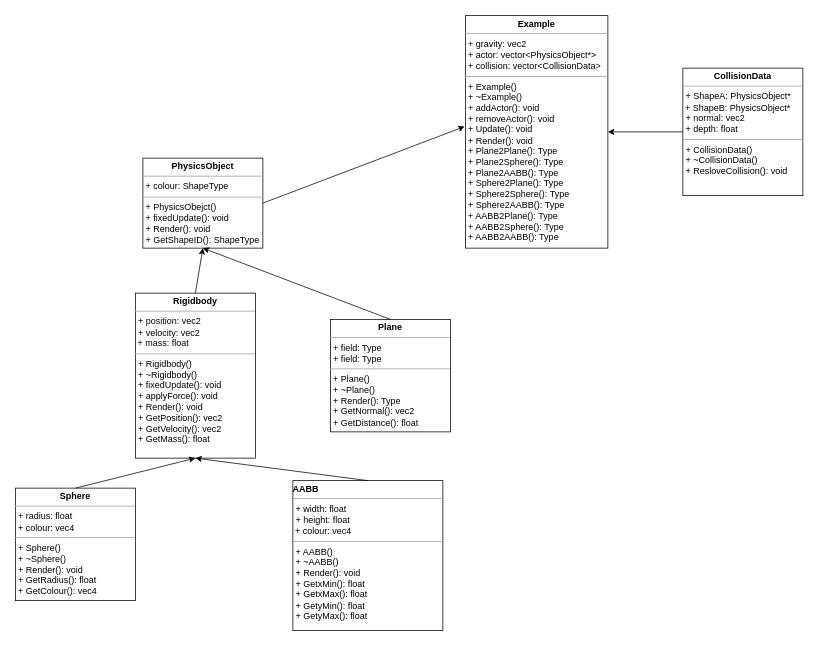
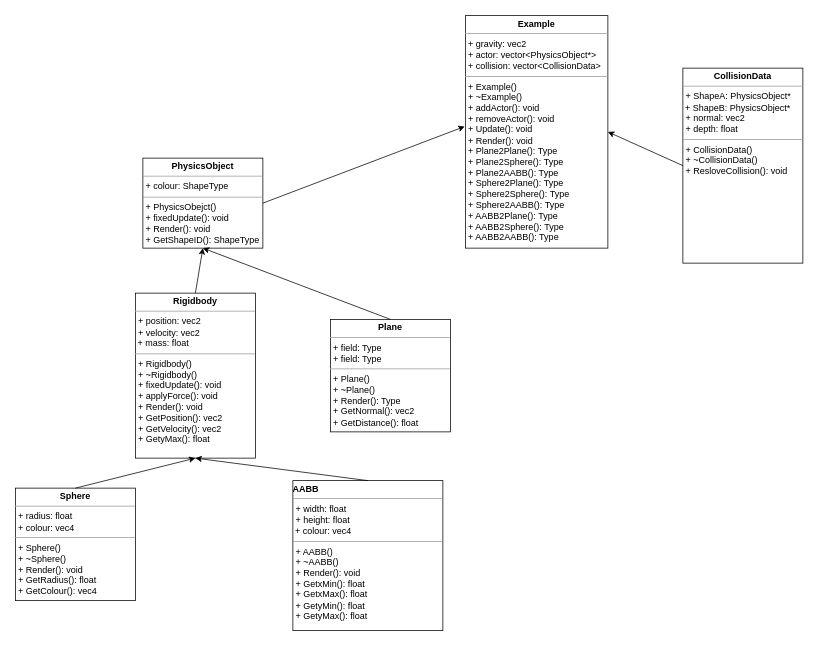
node "CollisionData + ShapeA: PhysicsObject* + ShapeB: PhysicsObject* + normal: vec2 + depth: float + CollisionData() + ~CollisionData() + ResloveCollision(): void": size 120x128 -> 120x195
node "Rigidbody + position: vec2 + velocity: vec2 + mass: float + Rigidbody() + ~Rigidbody() + fixedUpdate(): void + applyForce(): void + Render(): void + GetPosition(): vec2 + GetVelocity(): vec2 + GetMass(): float": label "Rigidbody + position: vec2 + velocity: vec2 + mass: float + Rigidbody() + ~Rigidbody() + fixedUpdate(): void + applyForce(): void + Render(): void + GetPosition(): vec2 + GetVelocity(): vec2 + GetMass(): float" -> "Rigidbody + position: vec2 + velocity: vec2 + mass: float + Rigidbody() + ~Rigidbody() + fixedUpdate(): void + applyForce(): void + Render(): void + GetPosition(): vec2 + GetVelocity(): vec2 + GetyMax(): float"
